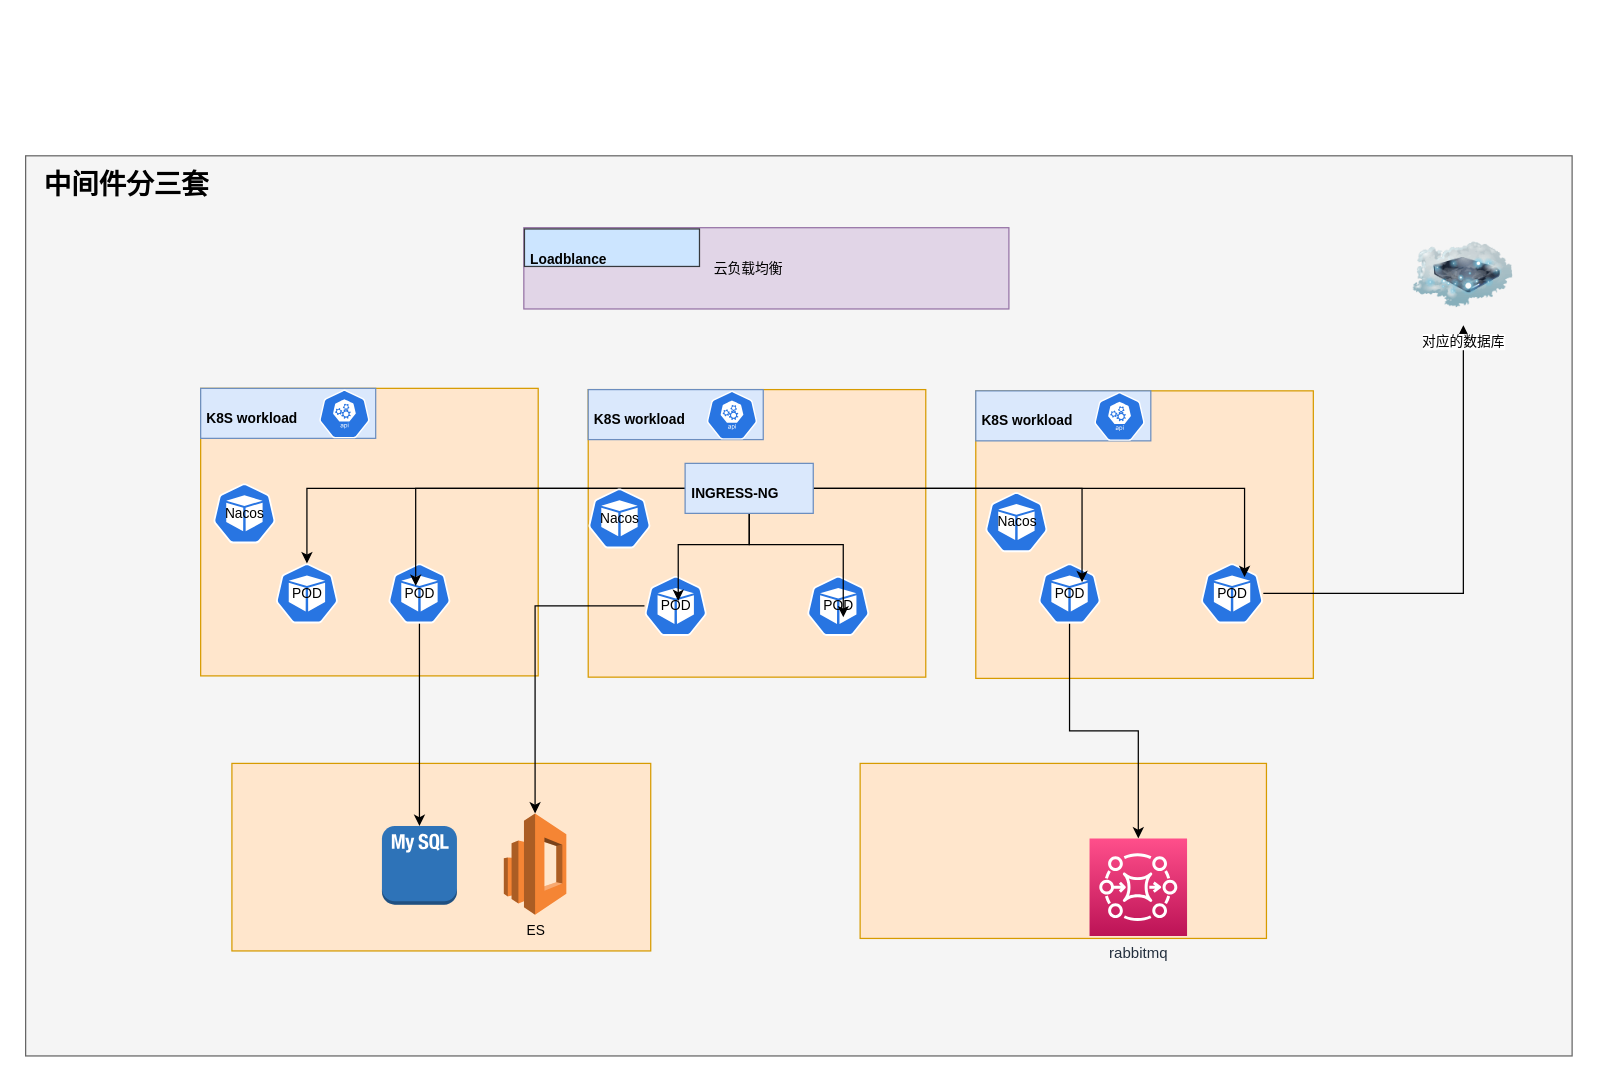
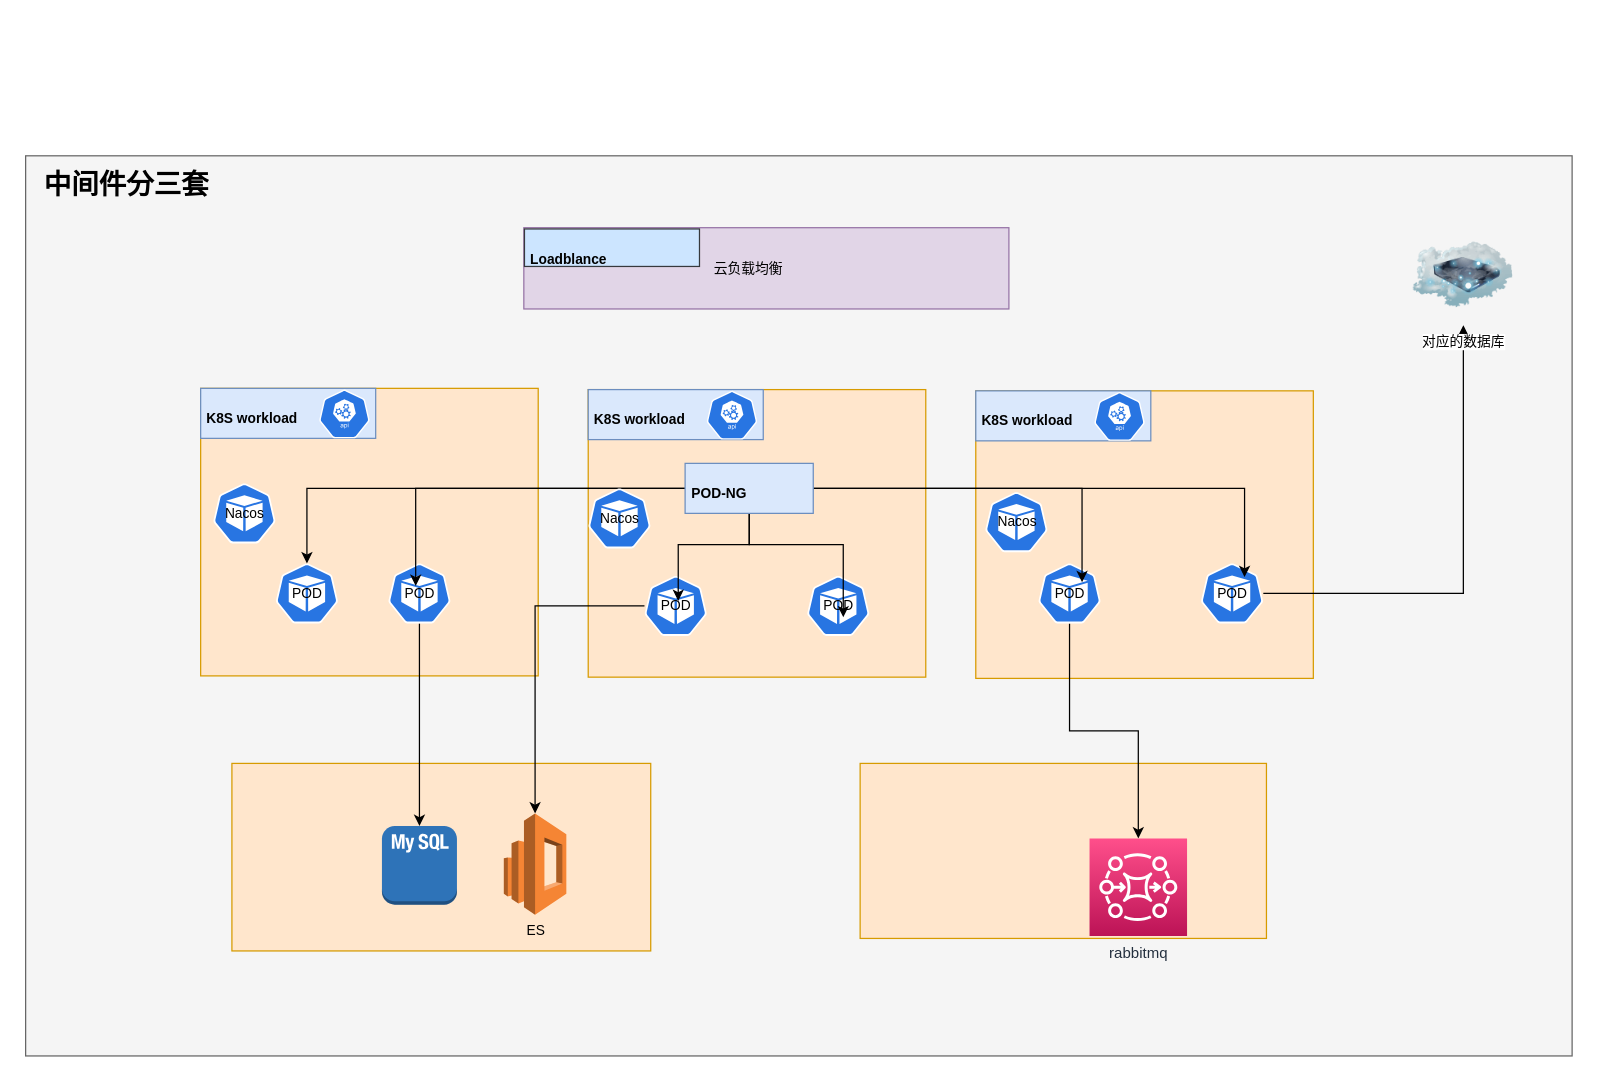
node "INGRESS-NG": label "INGRESS-NG" -> "POD-NG"
